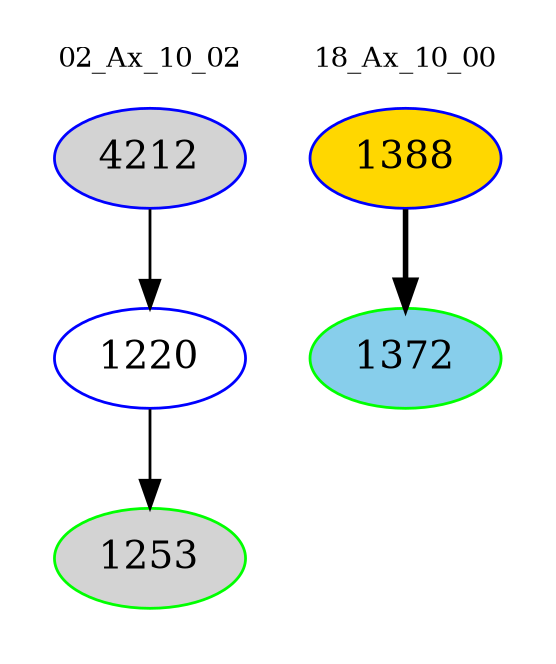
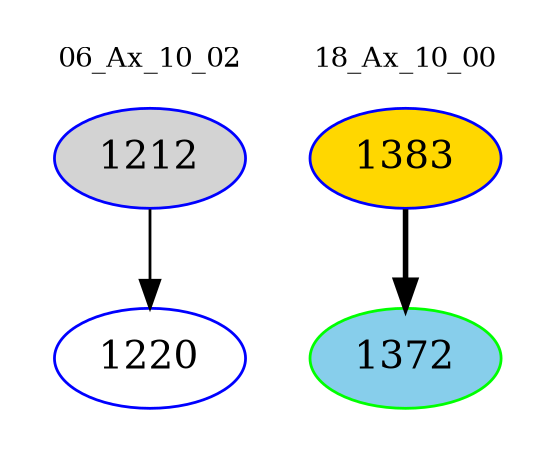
cluster "02_Ax_10_02": label "02_Ax_10_02" -> "06_Ax_10_02"
node "4212": label "4212" -> "1212"
node "1388": label "1388" -> "1383"
node "1253": removed
